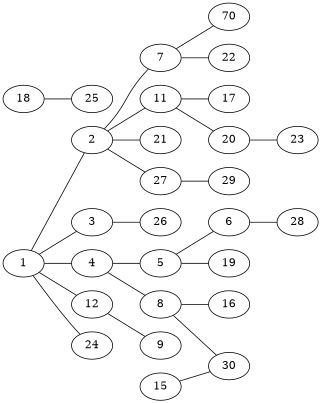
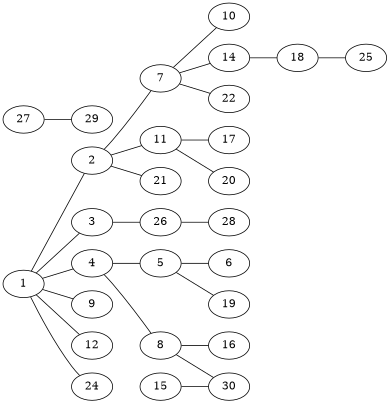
node "70": label "70" -> "10"
node "14": added
node "23": removed
edge "2" -- "27": removed
edge "6" -- "28": now "26" -- "28"
edge "12" -- "9": now "1" -- "9"
